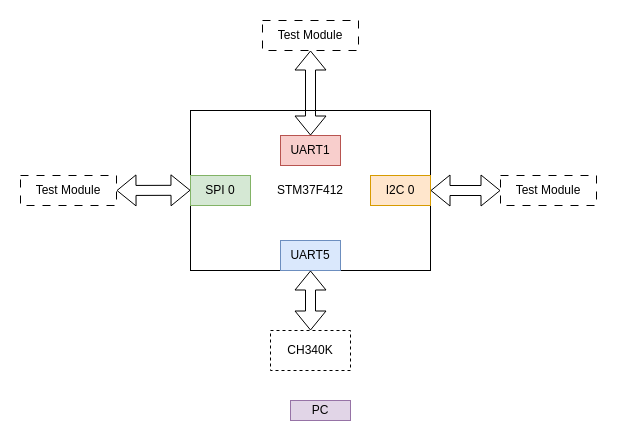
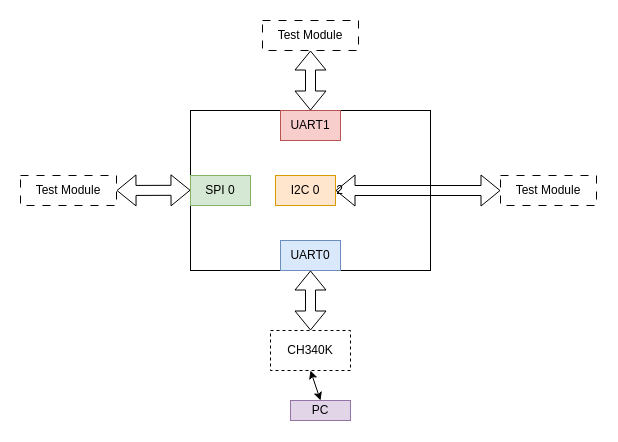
node "UART1": moved (311, 151) -> (311, 126)
node "STM37F412": label "STM37F412" -> "STM32F412"
node "I2C 0": moved (401, 191) -> (306, 191)
node "UART5": label "UART5" -> "UART0"
edge "CH340K" -- "PC": added
